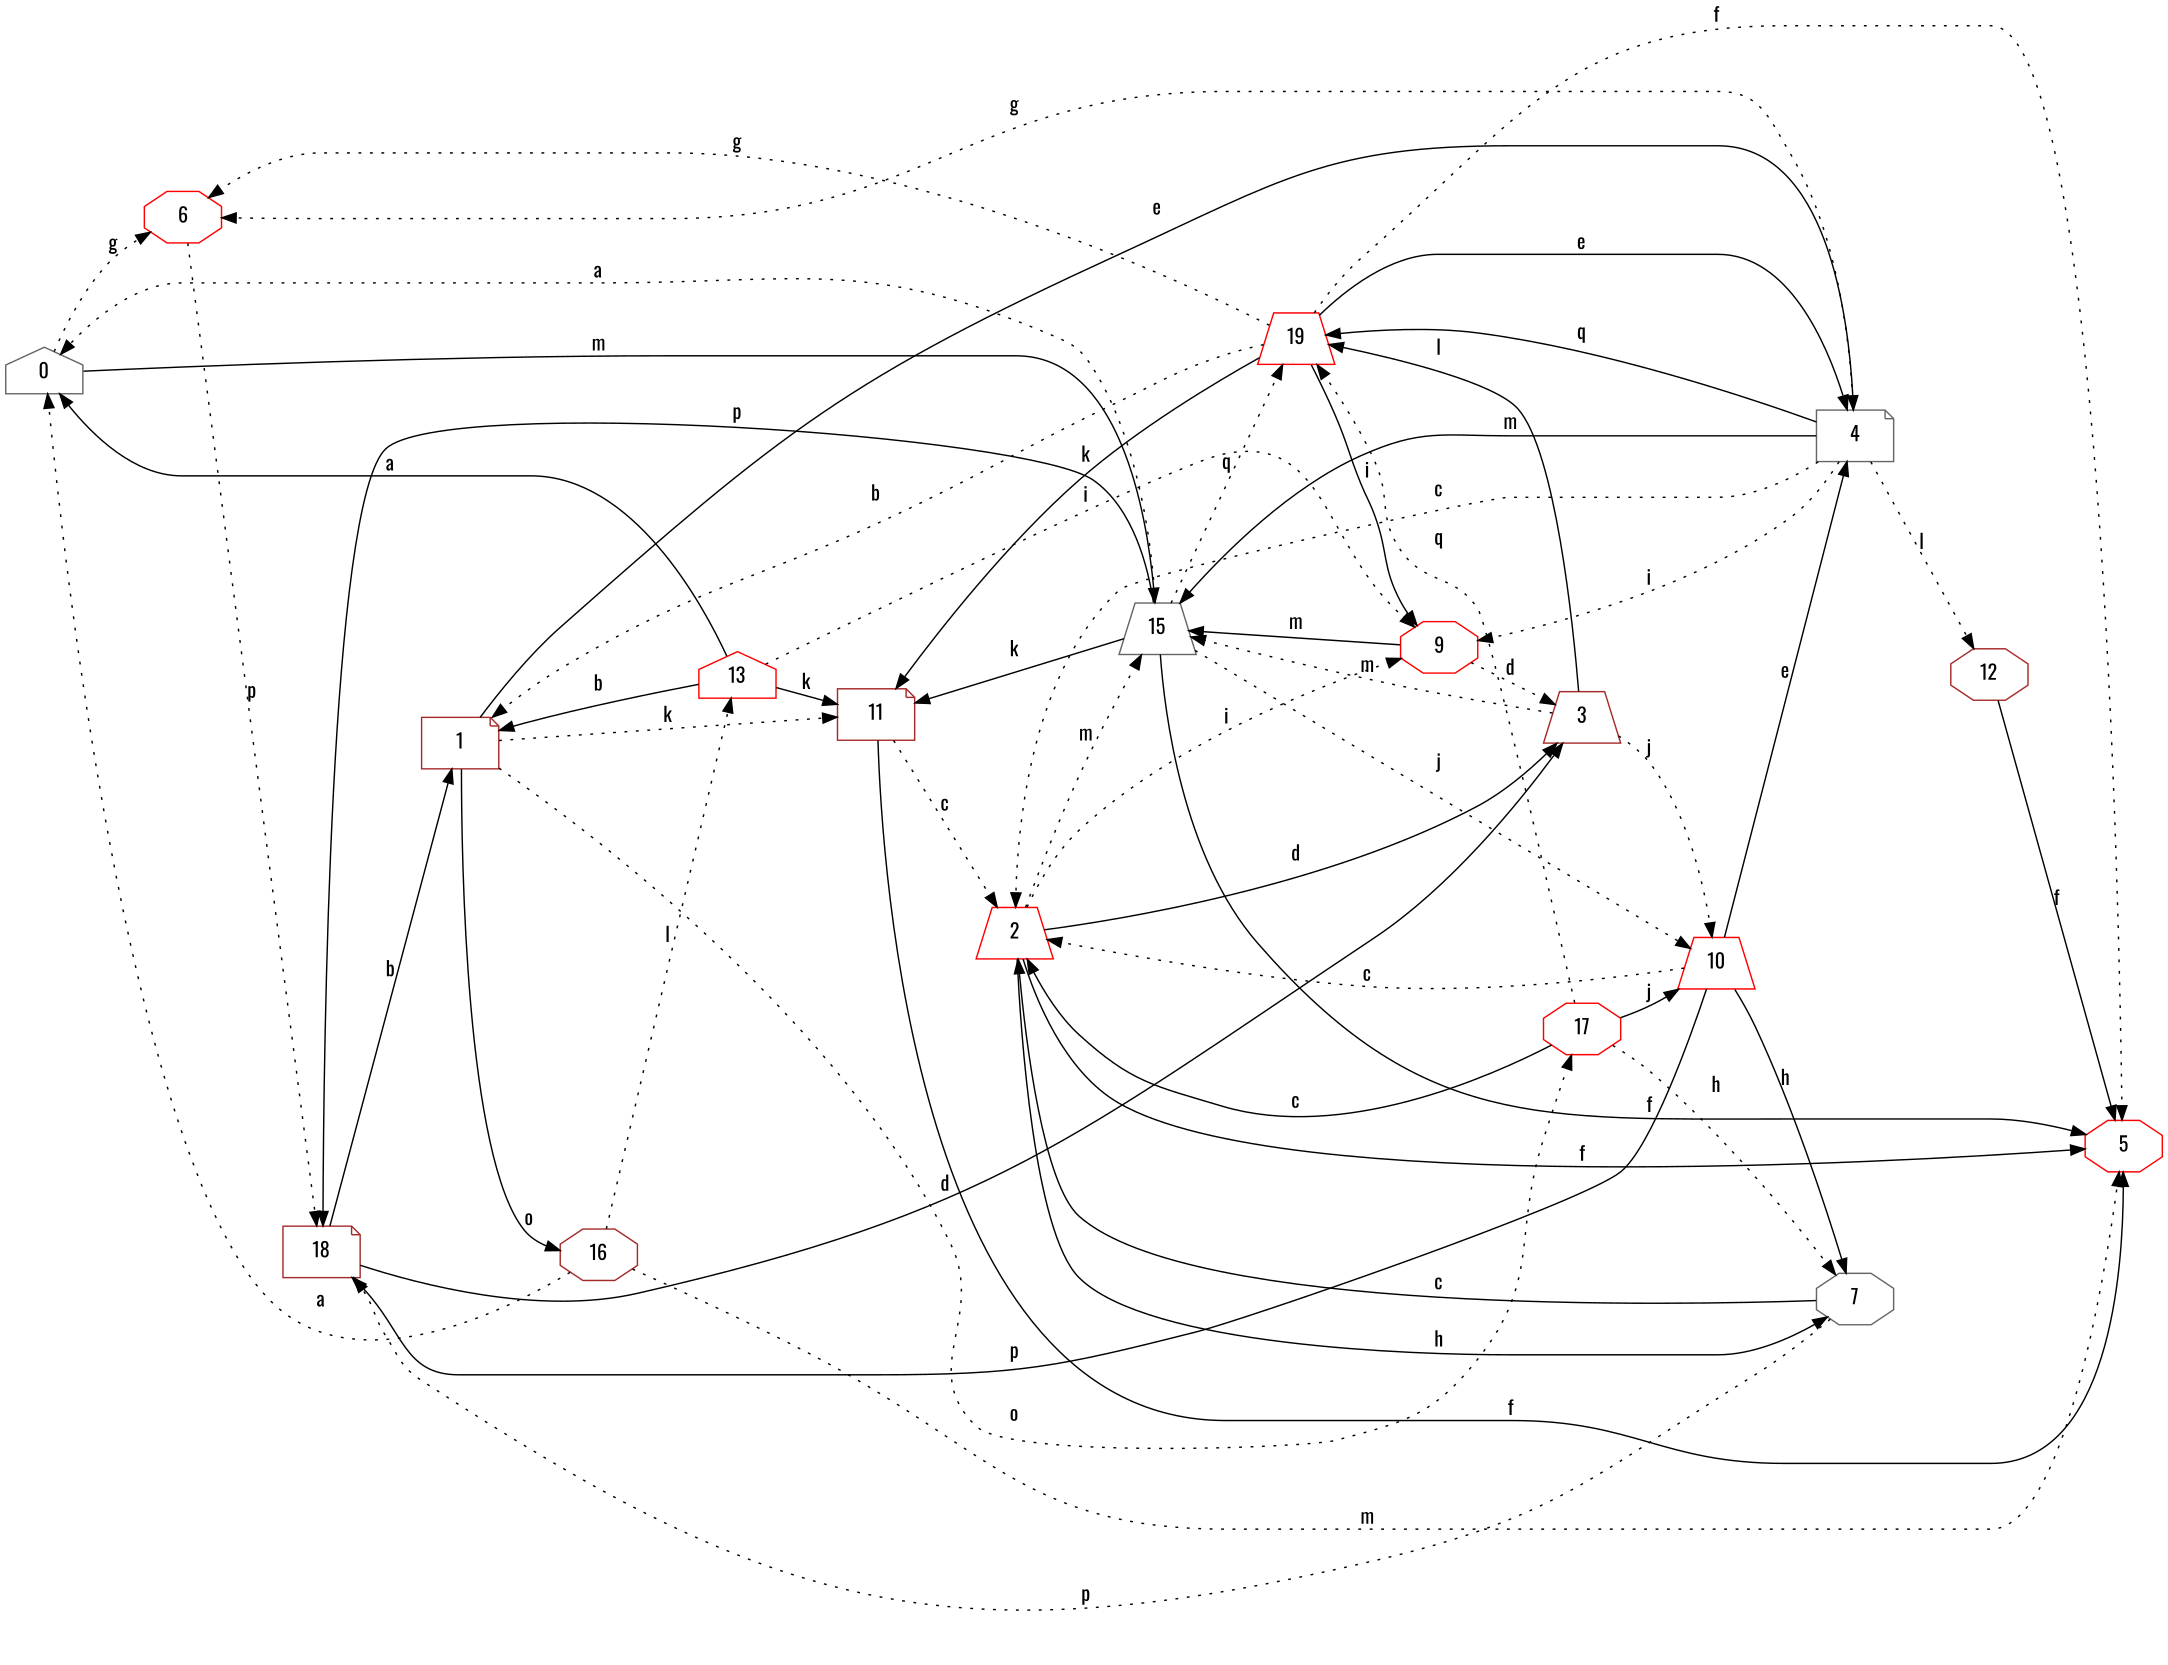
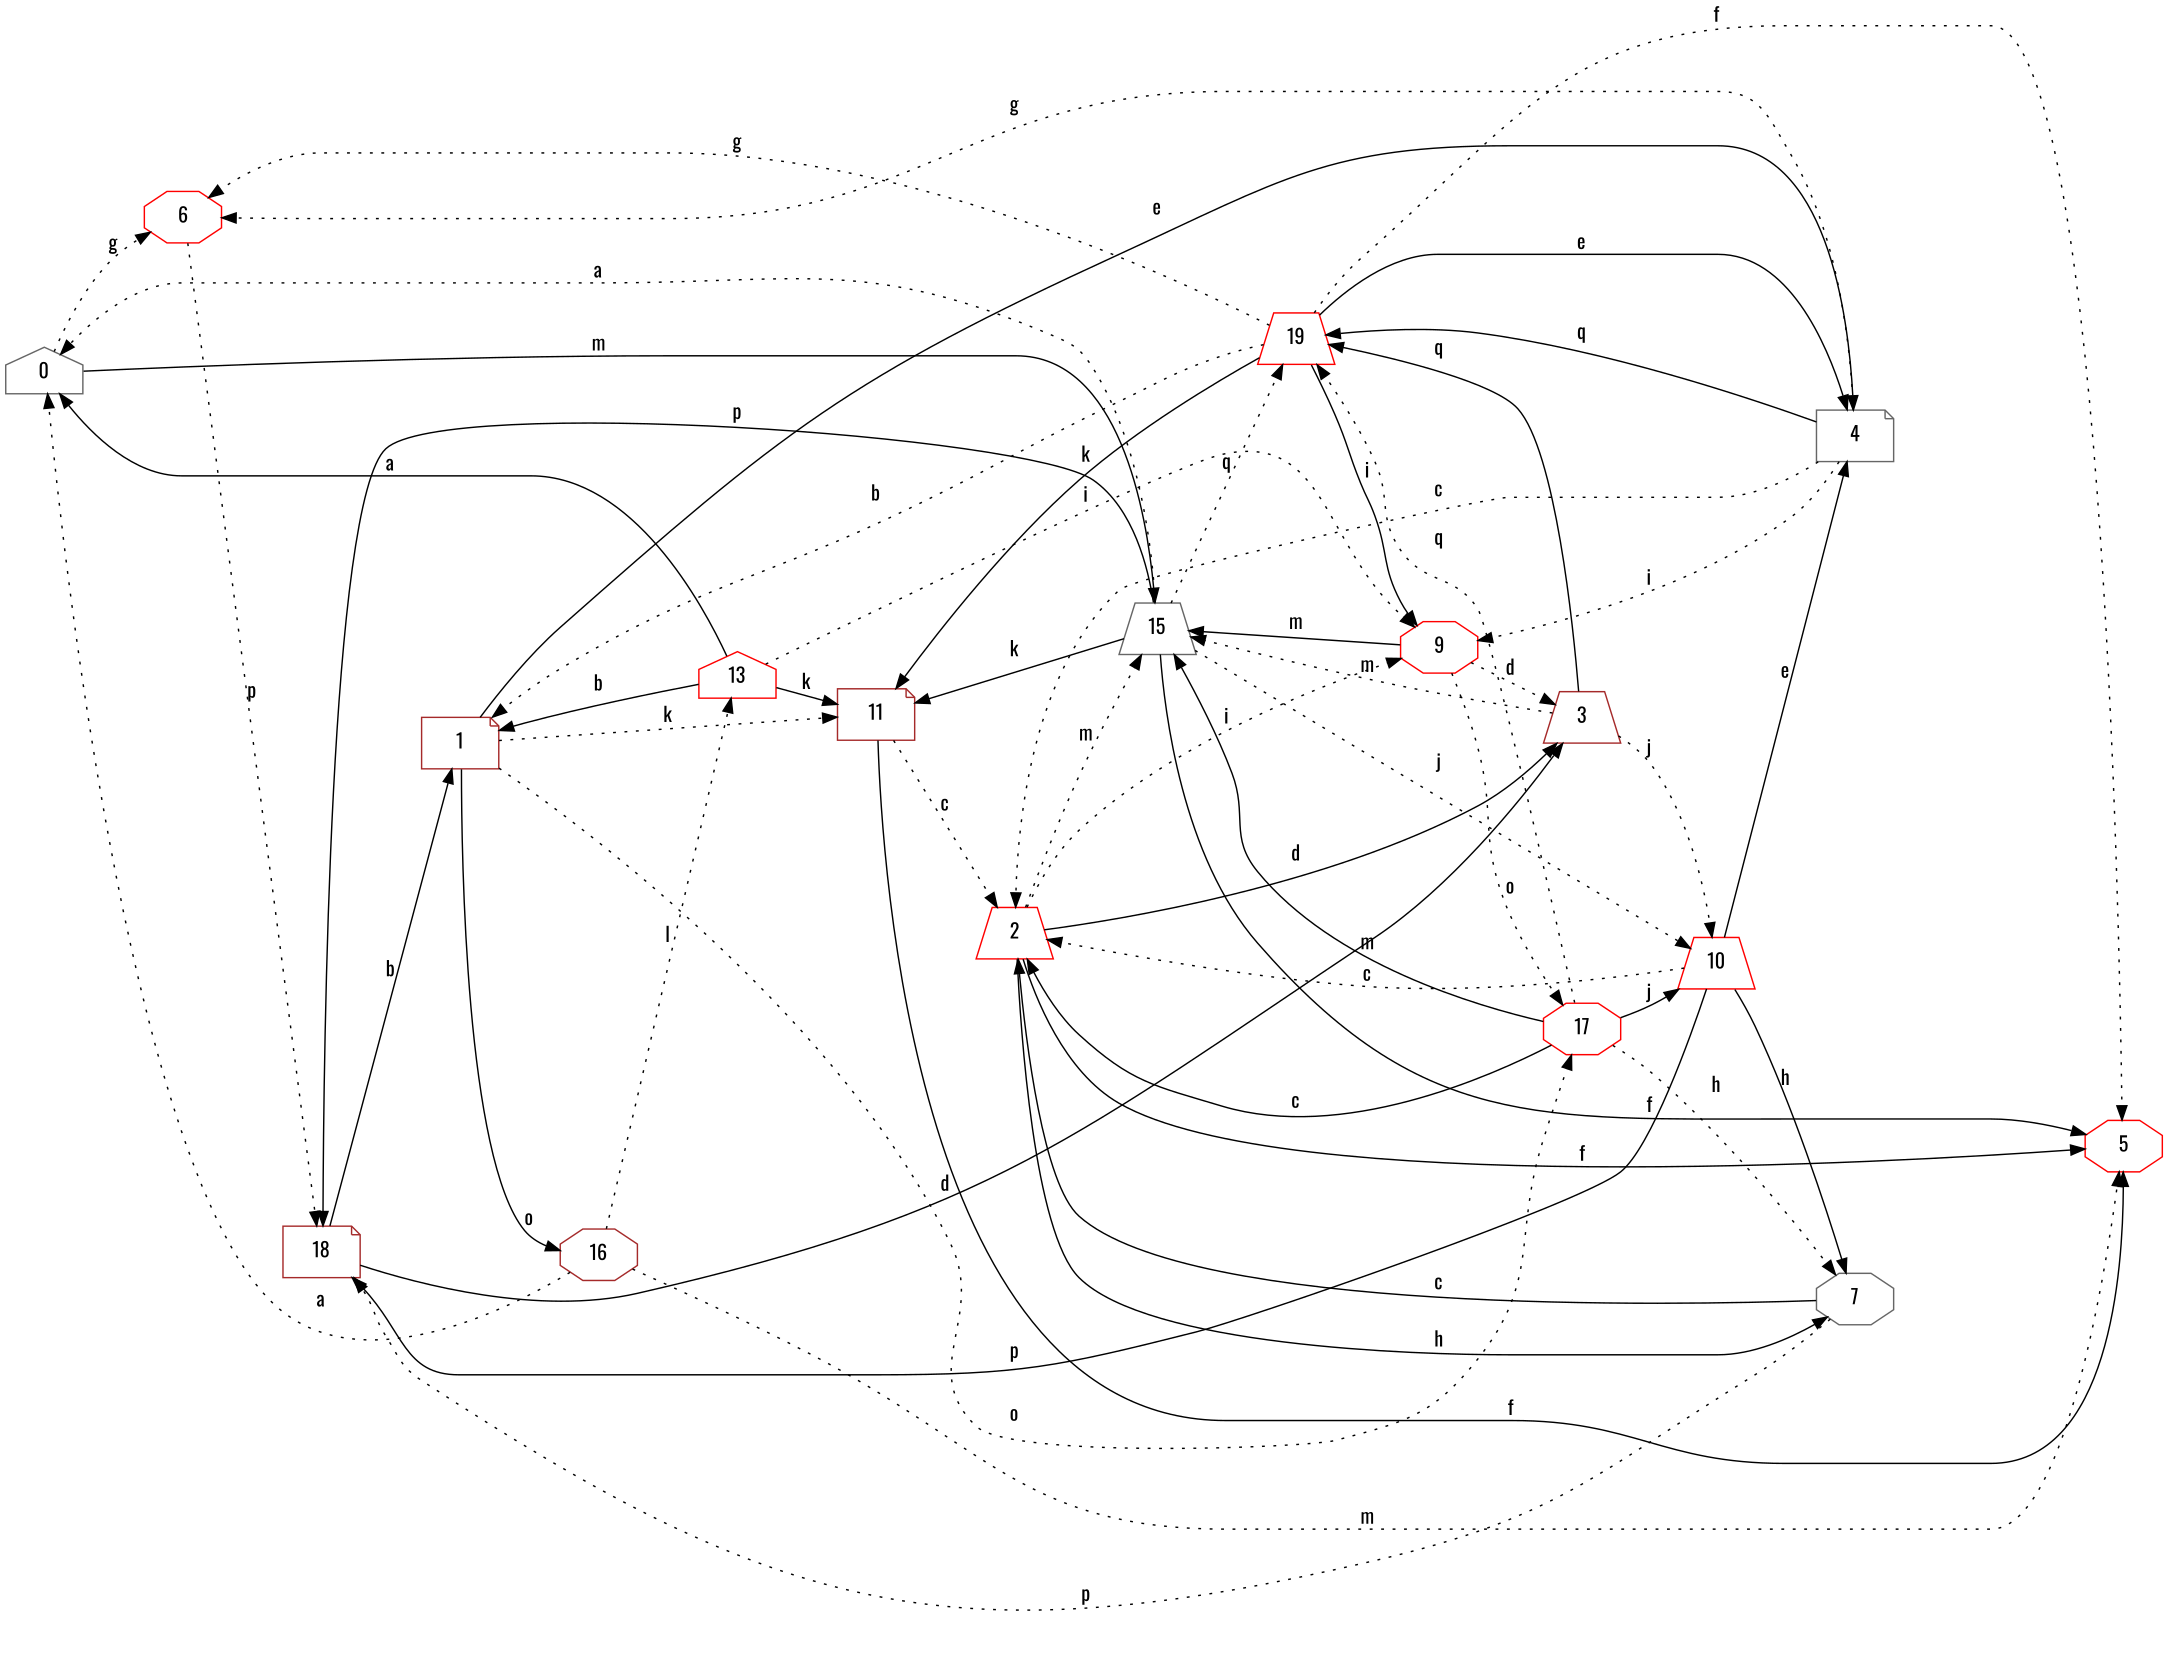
edge "3" -> "19": label "l" -> "q"
edge "4" -> "15": now "17" -> "15"
node "12": removed
edge "9" -> "17": added, label "o"
